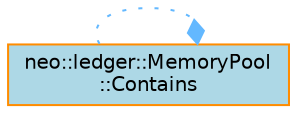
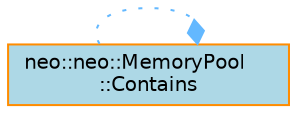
node "neo::ledger::MemoryPool ::Contains": label "neo::ledger::MemoryPool ::Contains" -> "neo::neo::MemoryPool ::Contains"
